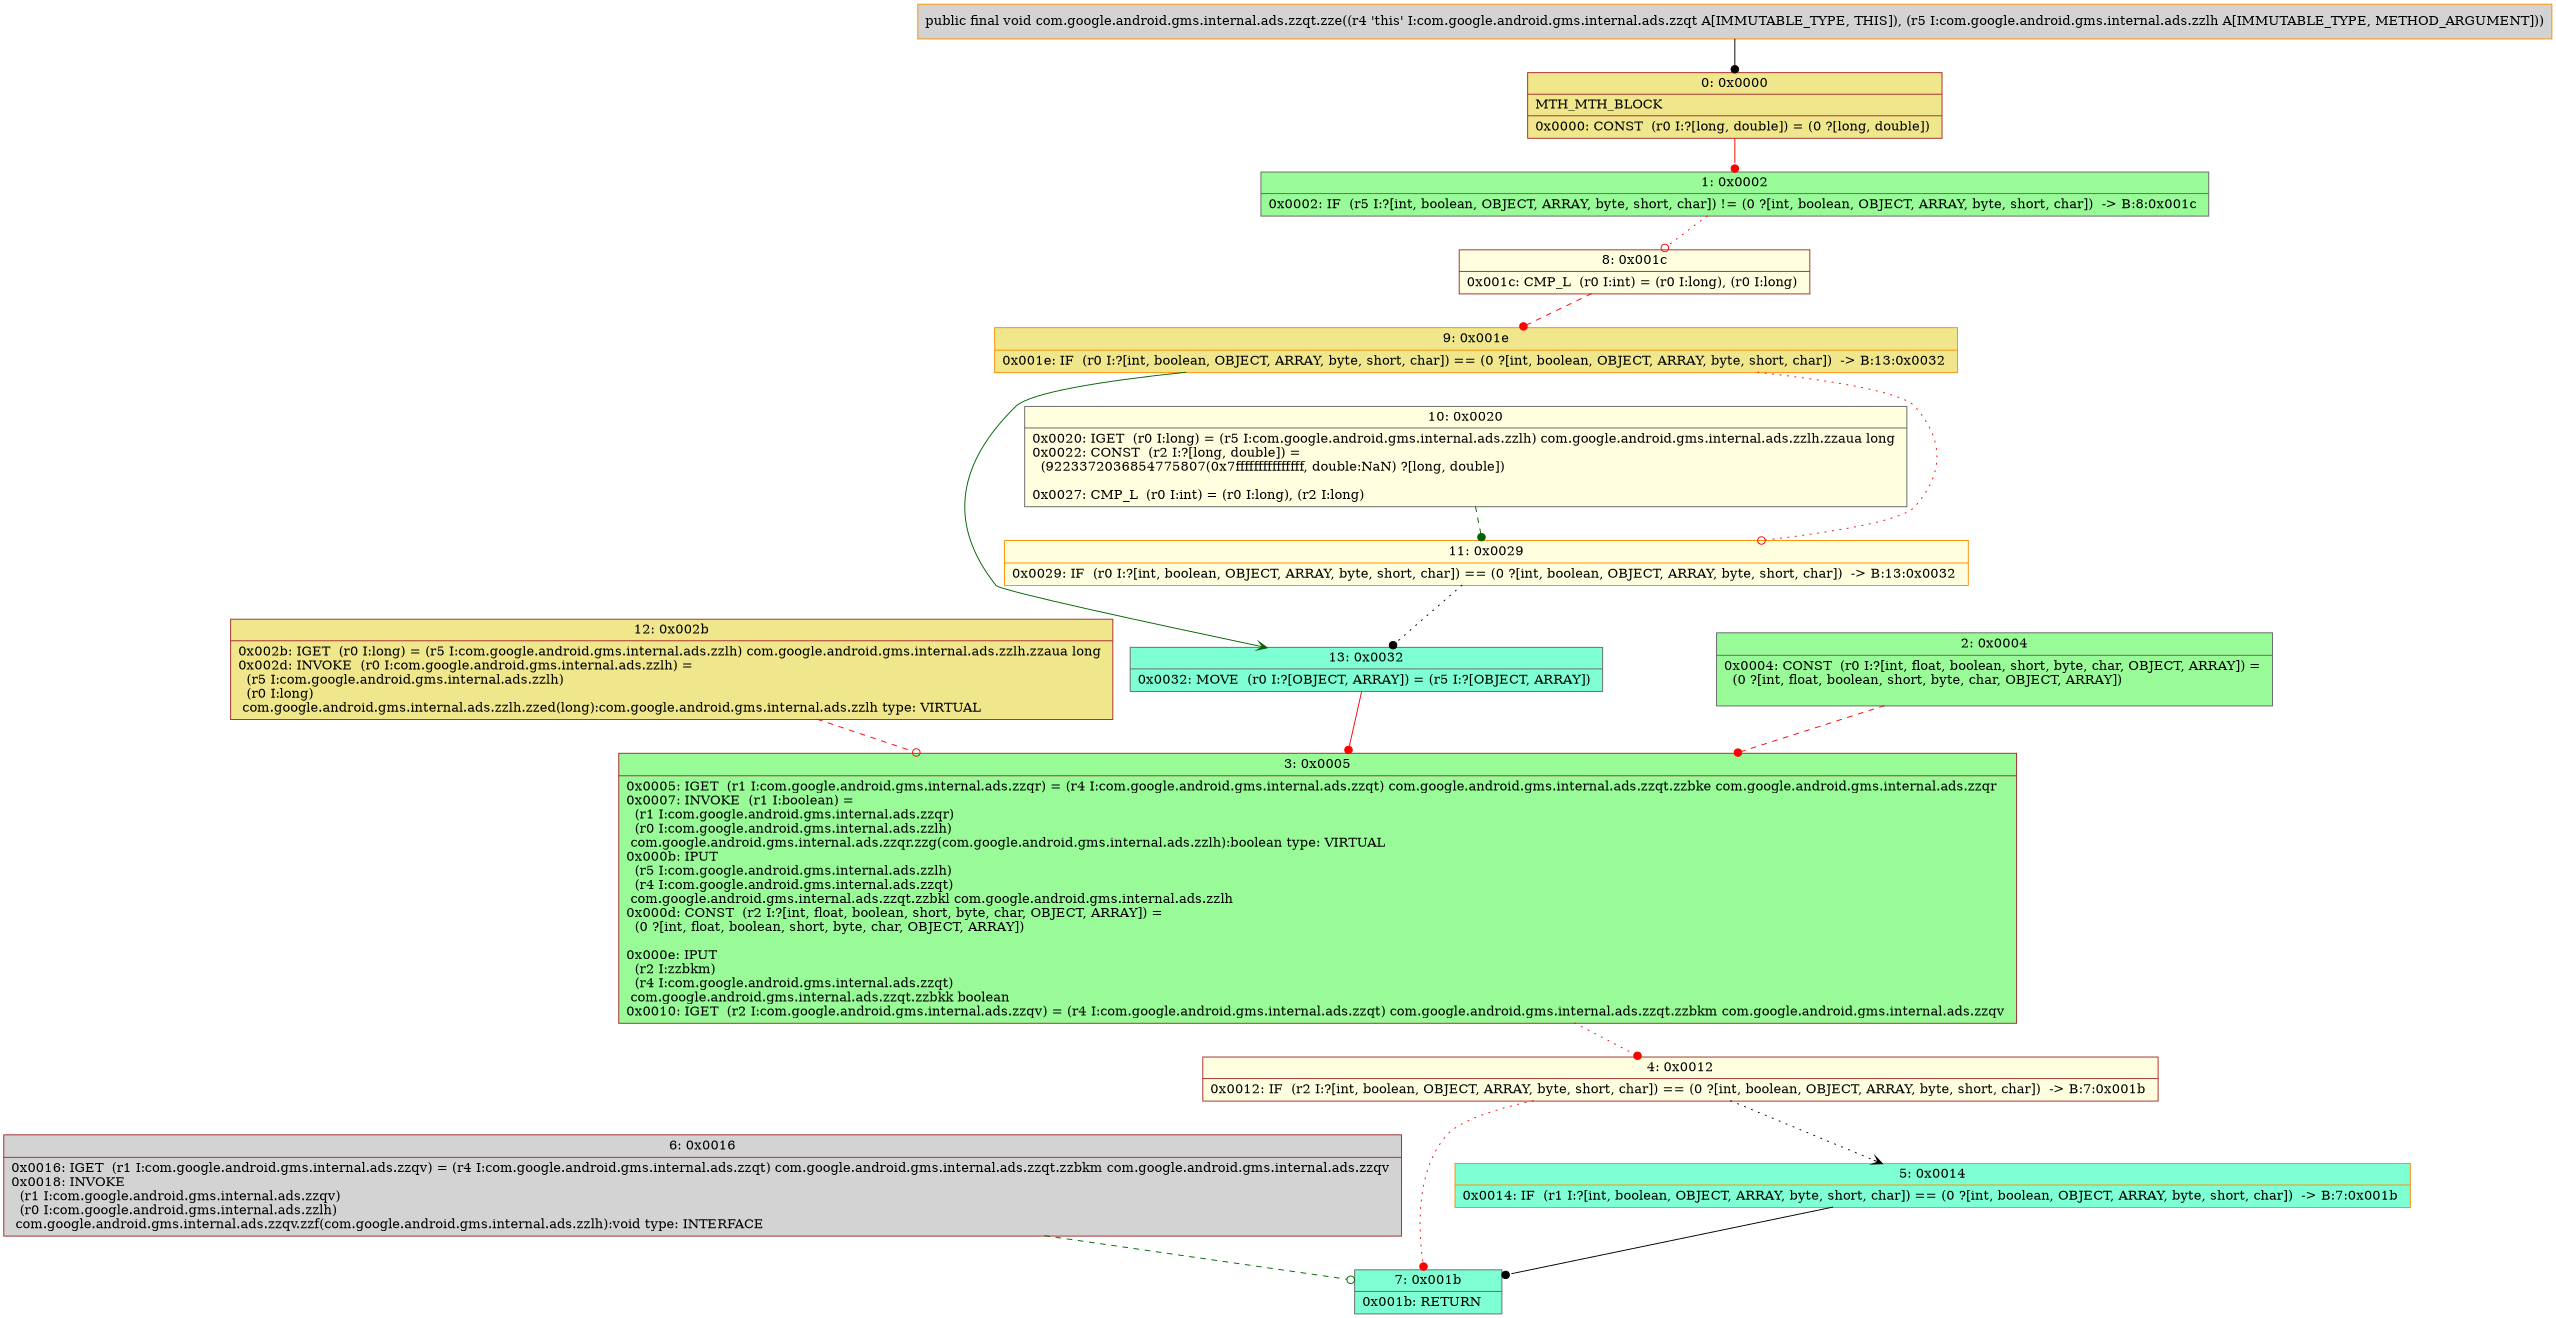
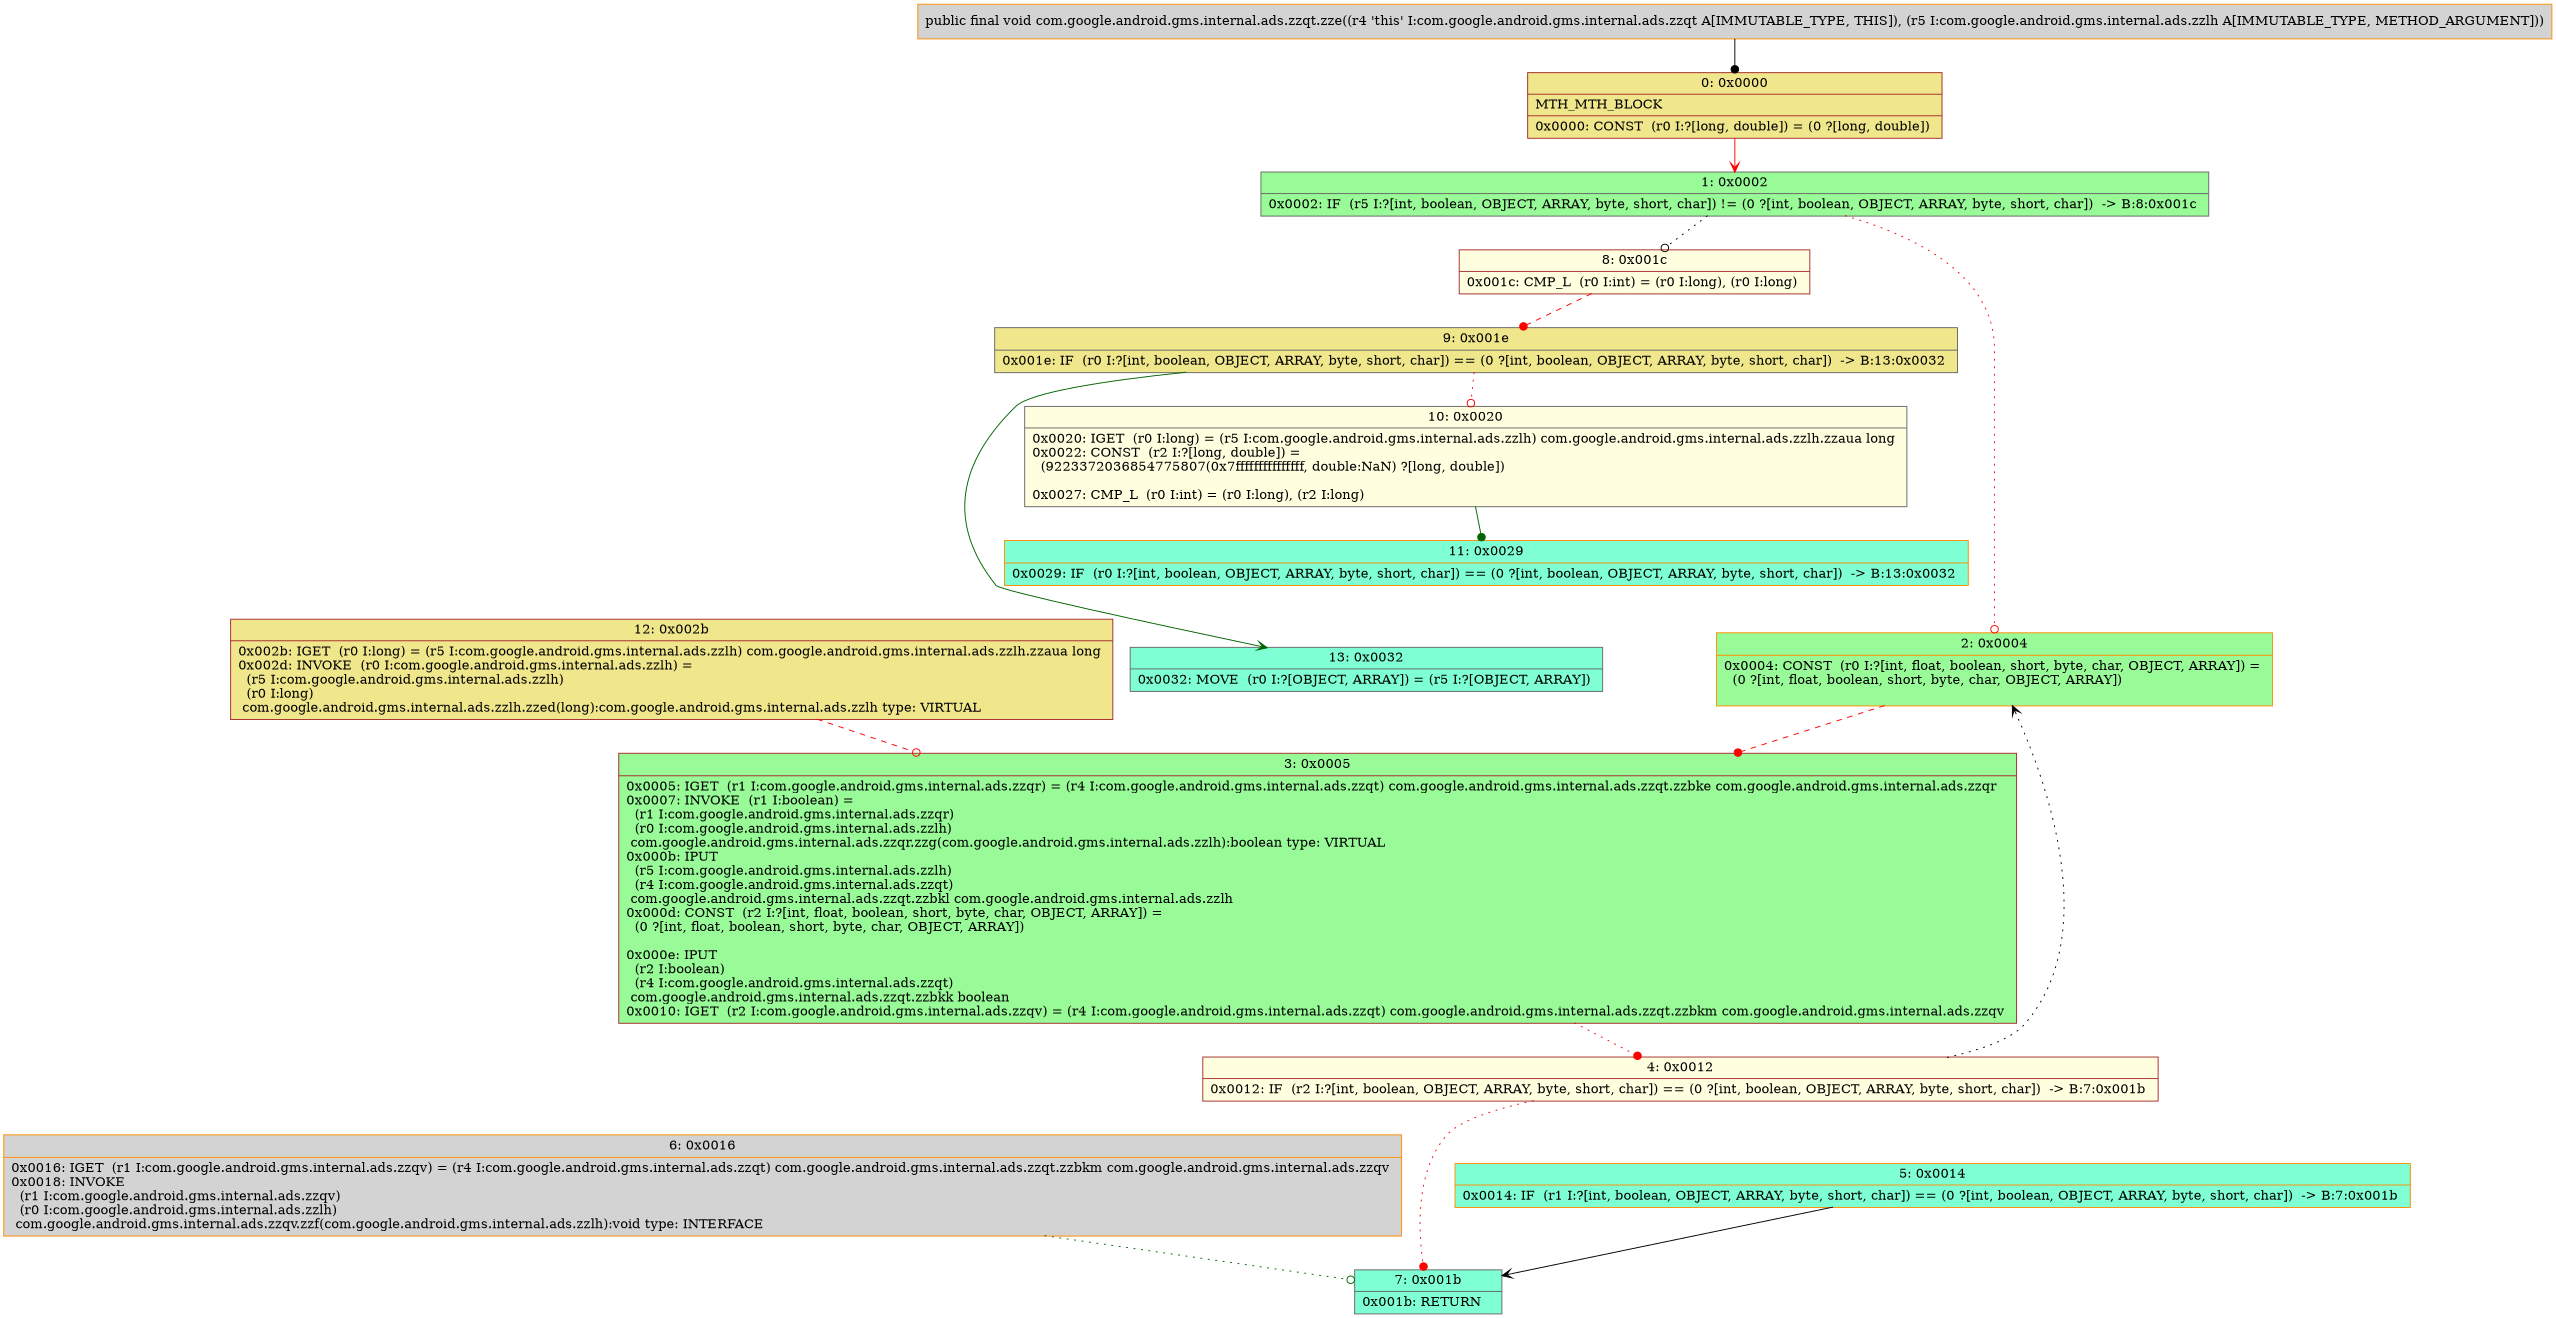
edge "0: 0x0000" -> "1: 0x0002": arrowhead dot -> vee
edge "1: 0x0002" -> "8: 0x001c": color red -> black
node "9: 0x001e": color darkorange -> gray40
edge "1: 0x0002" -> "2: 0x0004": added
edge "9: 0x001e" -> "11: 0x0029": now "9: 0x001e" -> "10: 0x0020"
edge "10: 0x0020" -> "11: 0x0029": style dashed -> solid
node "11: 0x0029": fillcolor lightyellow -> aquamarine
edge "11: 0x0029" -> "13: 0x0032": removed
node "2: 0x0004": color gray40 -> darkorange
edge "13: 0x0032" -> "3: 0x0005": removed
node "3: 0x0005": text "(r2 I:zzbkm)" -> "(r2 I:boolean)"
edge "4: 0x0012" -> "5: 0x0014": now "4: 0x0012" -> "2: 0x0004"
node "6: 0x0016": color brown -> darkorange
edge "5: 0x0014" -> "7: 0x001b": arrowhead dot -> vee
edge "6: 0x0016" -> "7: 0x001b": style dashed -> dotted
